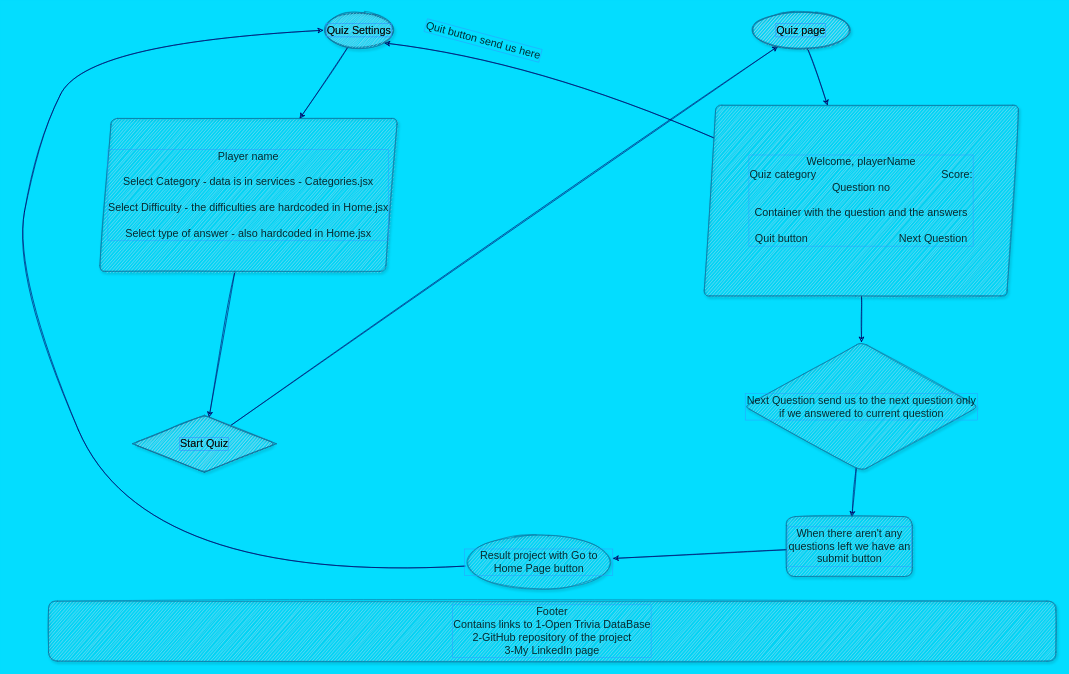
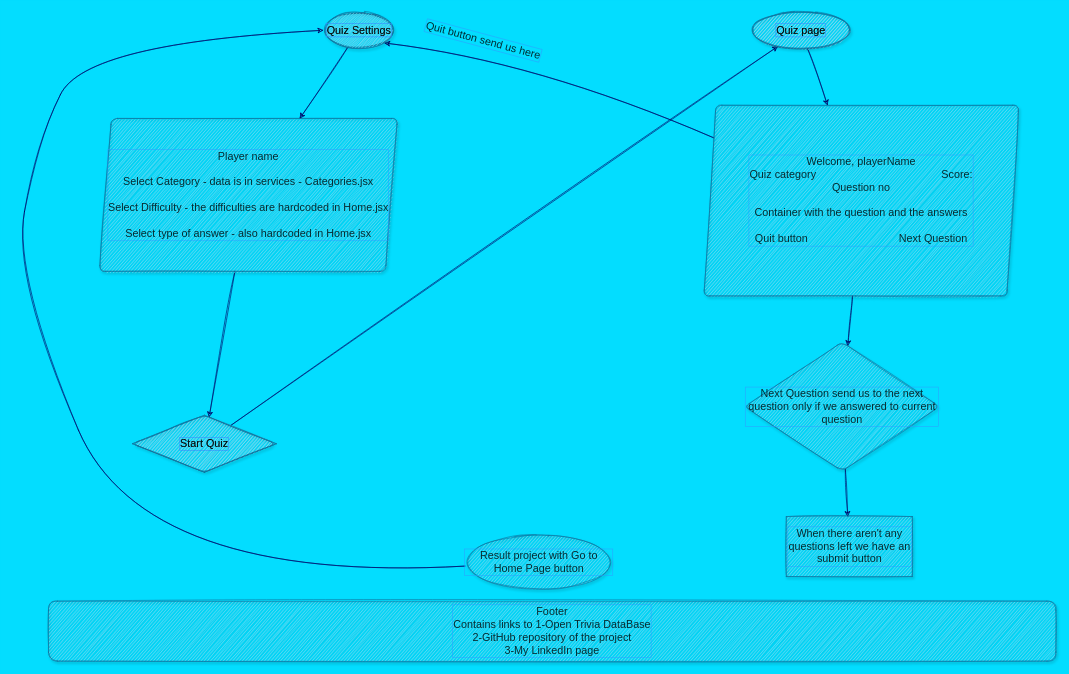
node "Next Question send us to the next question only if we answered to current question": size 234x129 -> 195x129
node "When there aren't any questions left we have an submit button": shape rounded rectangle -> rectangle
edge "When there aren't any questions left we have an submit button" -> "Result project with Go to Home Page button": removed
